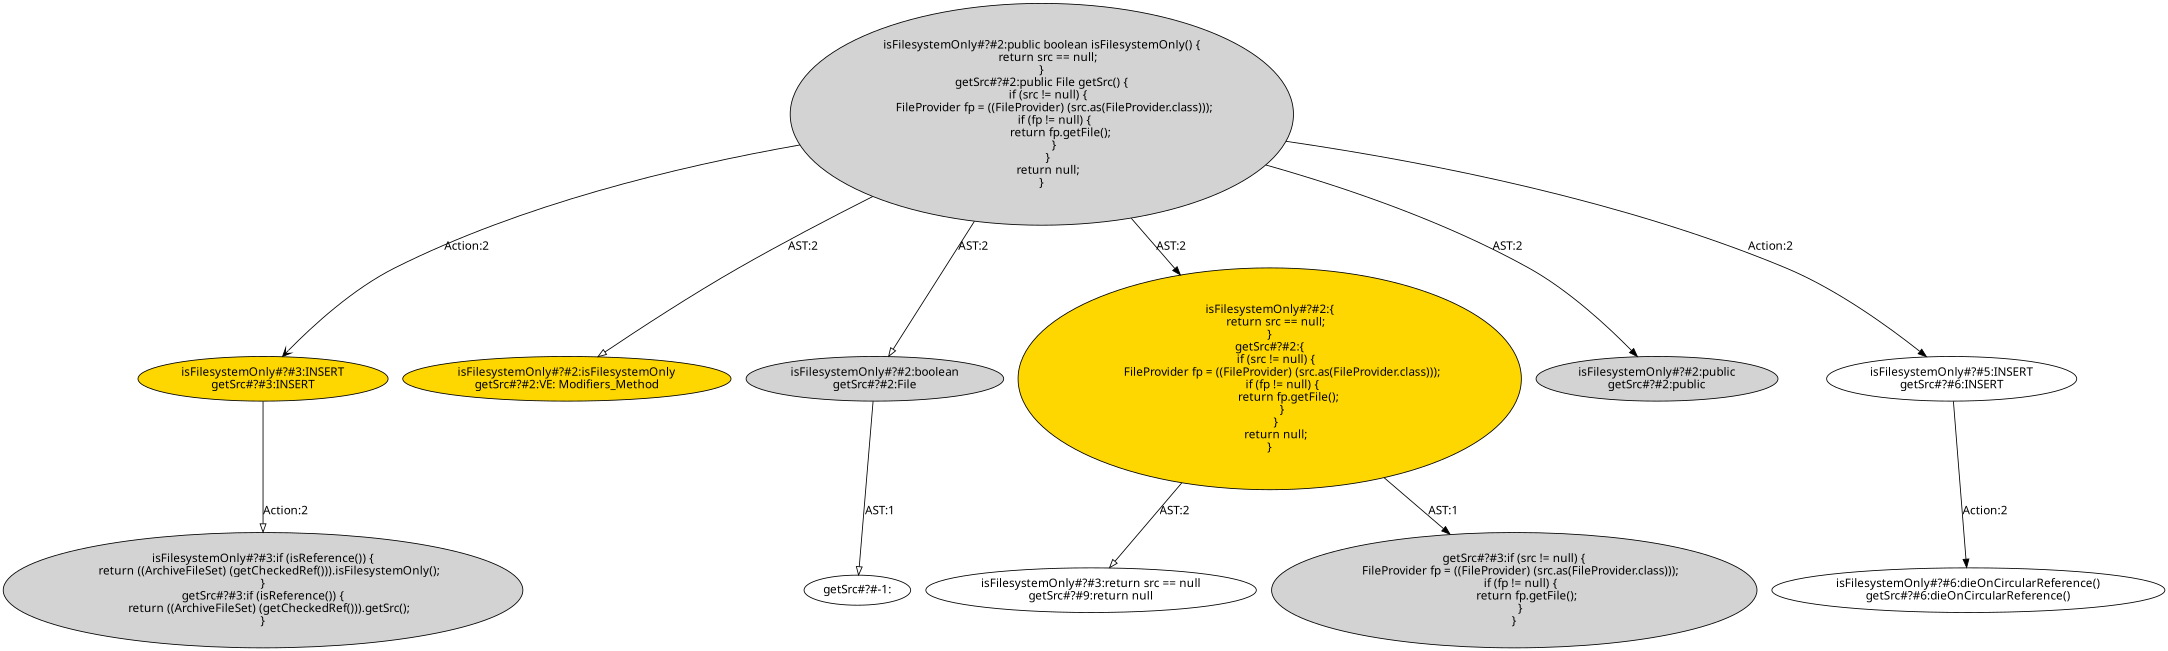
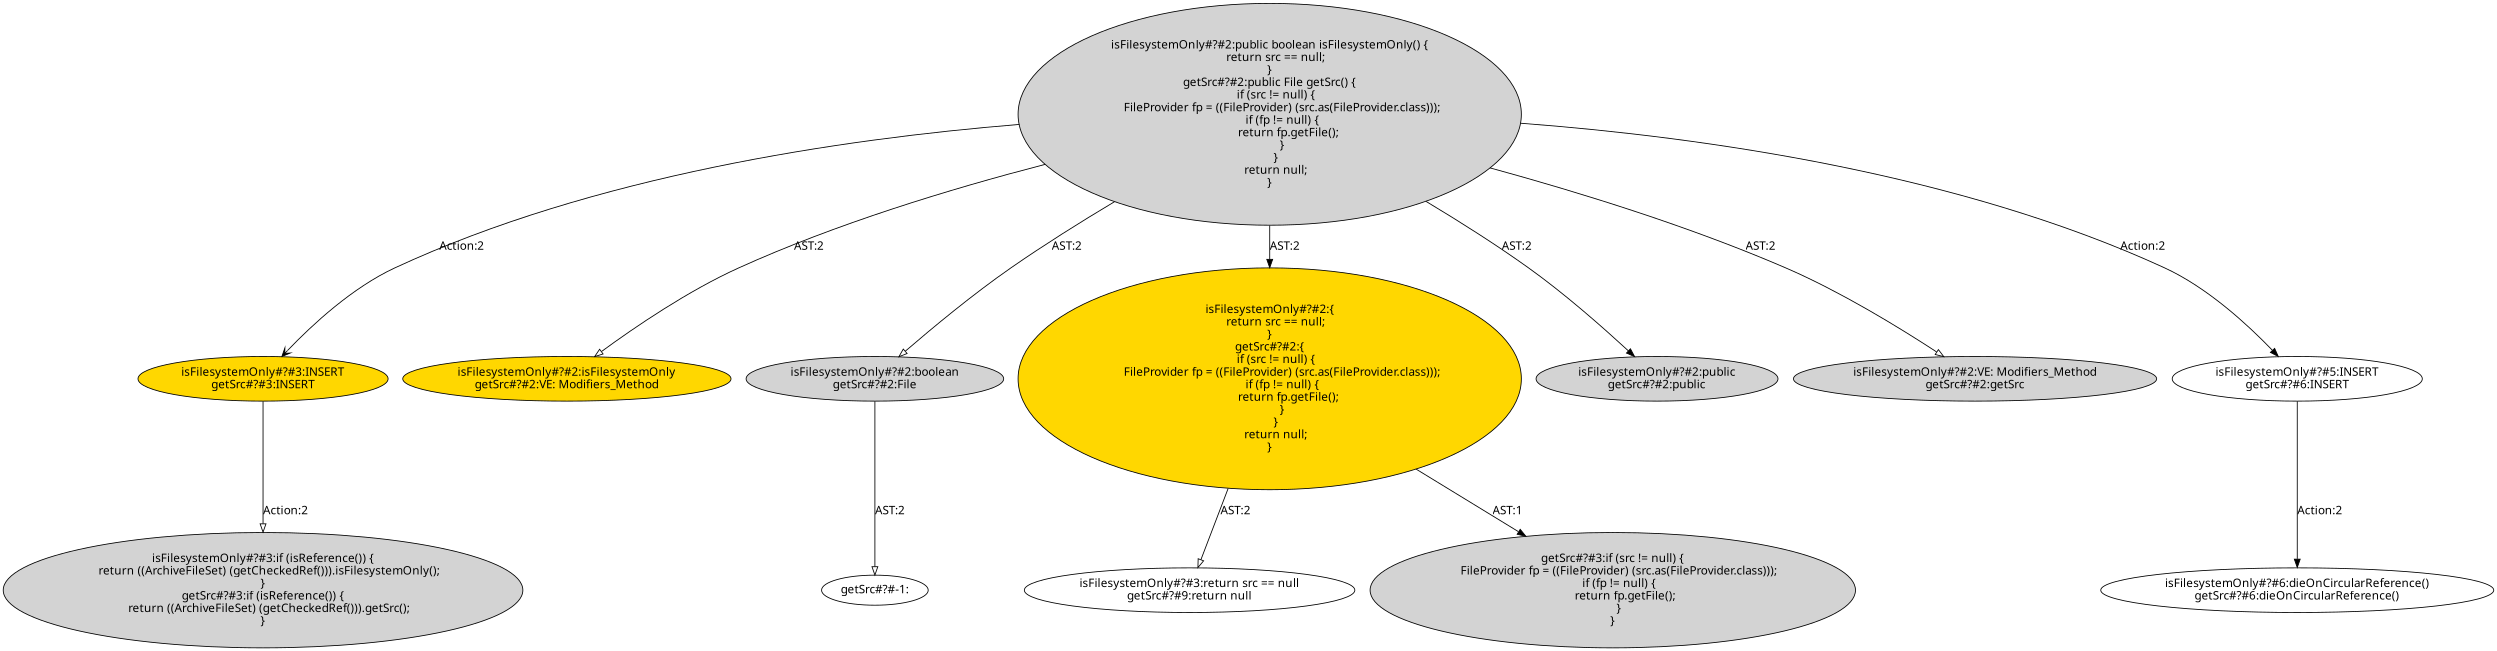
node "isFilesystemOnly#?#2:VE: Modifiers_Method getSrc#?#2:getSrc": added
edge "isFilesystemOnly#?#2:boolean getSrc#?#2:File" -> "getSrc#?#-1:": label "AST:1" -> "AST:2"
